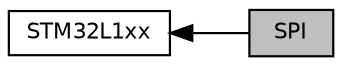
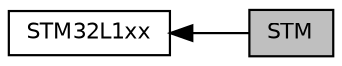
node "SPI": label "SPI" -> "STM"
